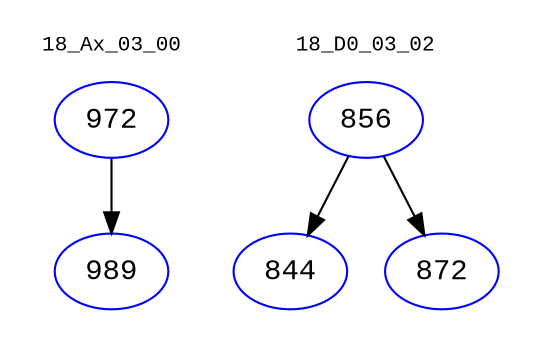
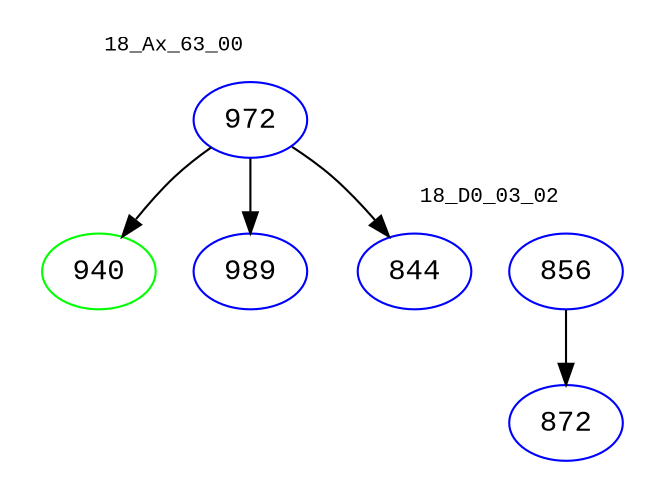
cluster "18_Ax_03_00": label "18_Ax_03_00" -> "18_Ax_63_00"
edge "856" -> "844": now "972" -> "844"
node "940": added
